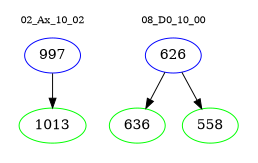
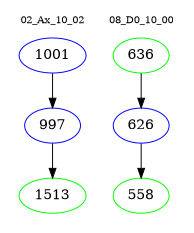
node "1001": added
edge "626" -> "636": reversed
node "1013": label "1013" -> "1513"
